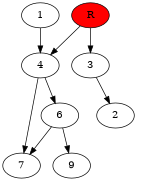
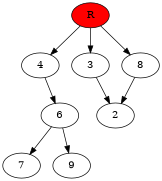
node "1": removed
node "8": added
edge "4" -> "7": removed
